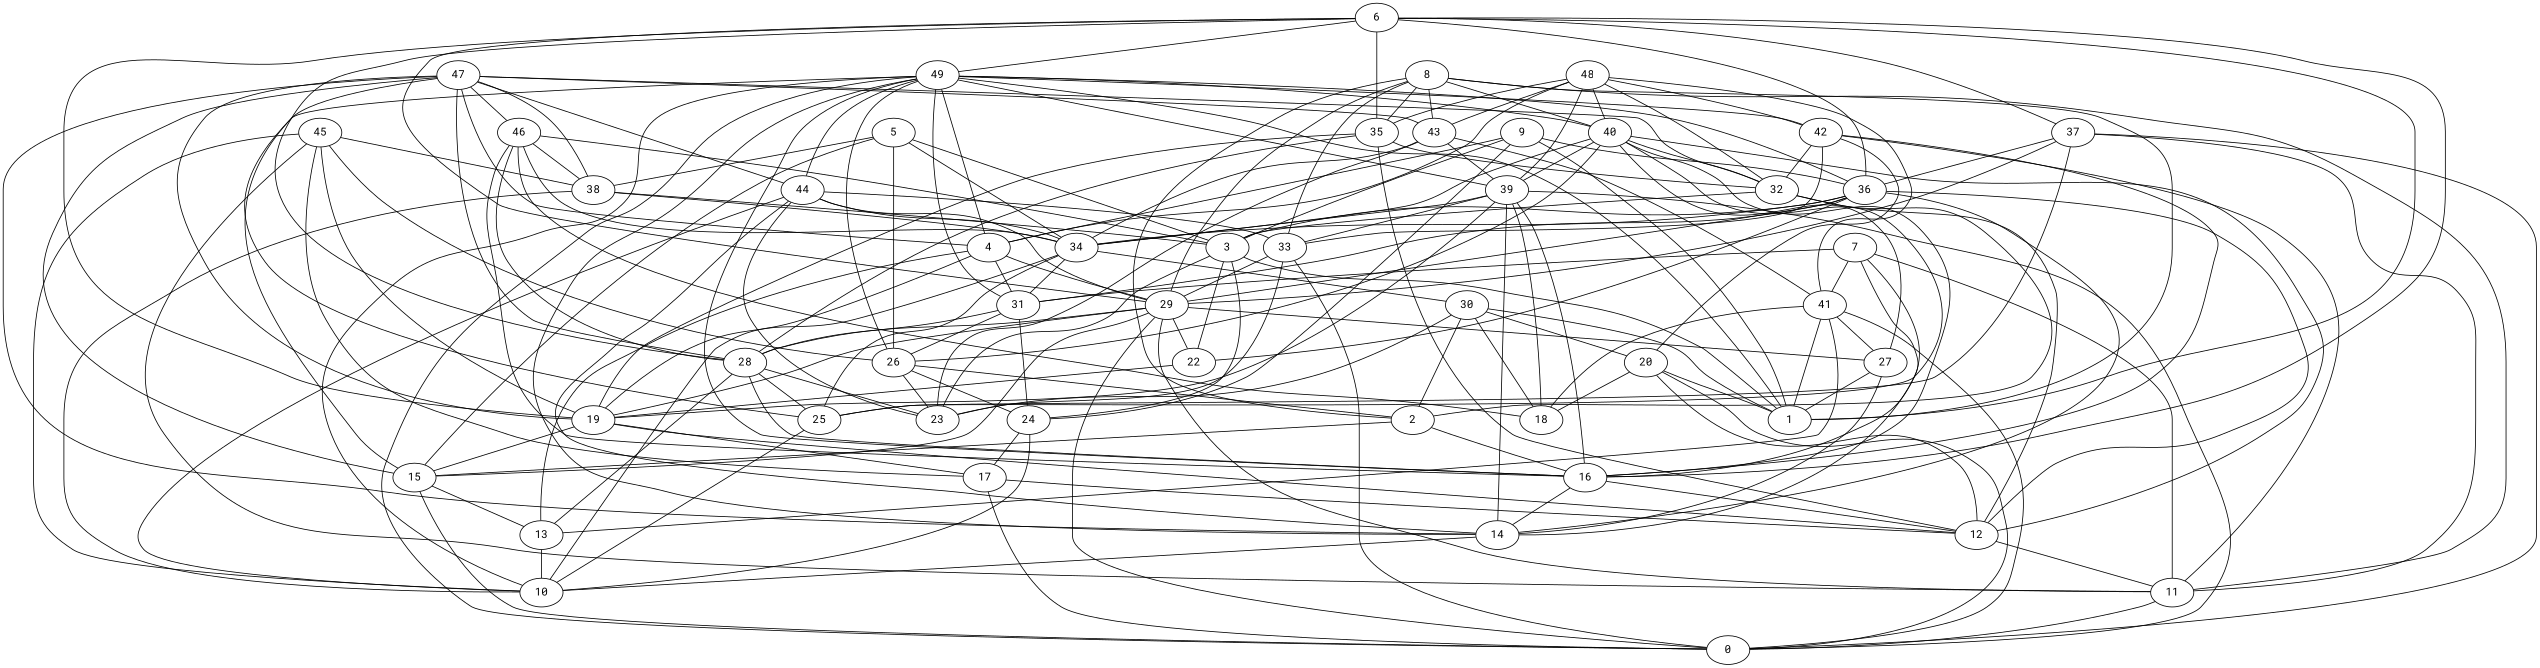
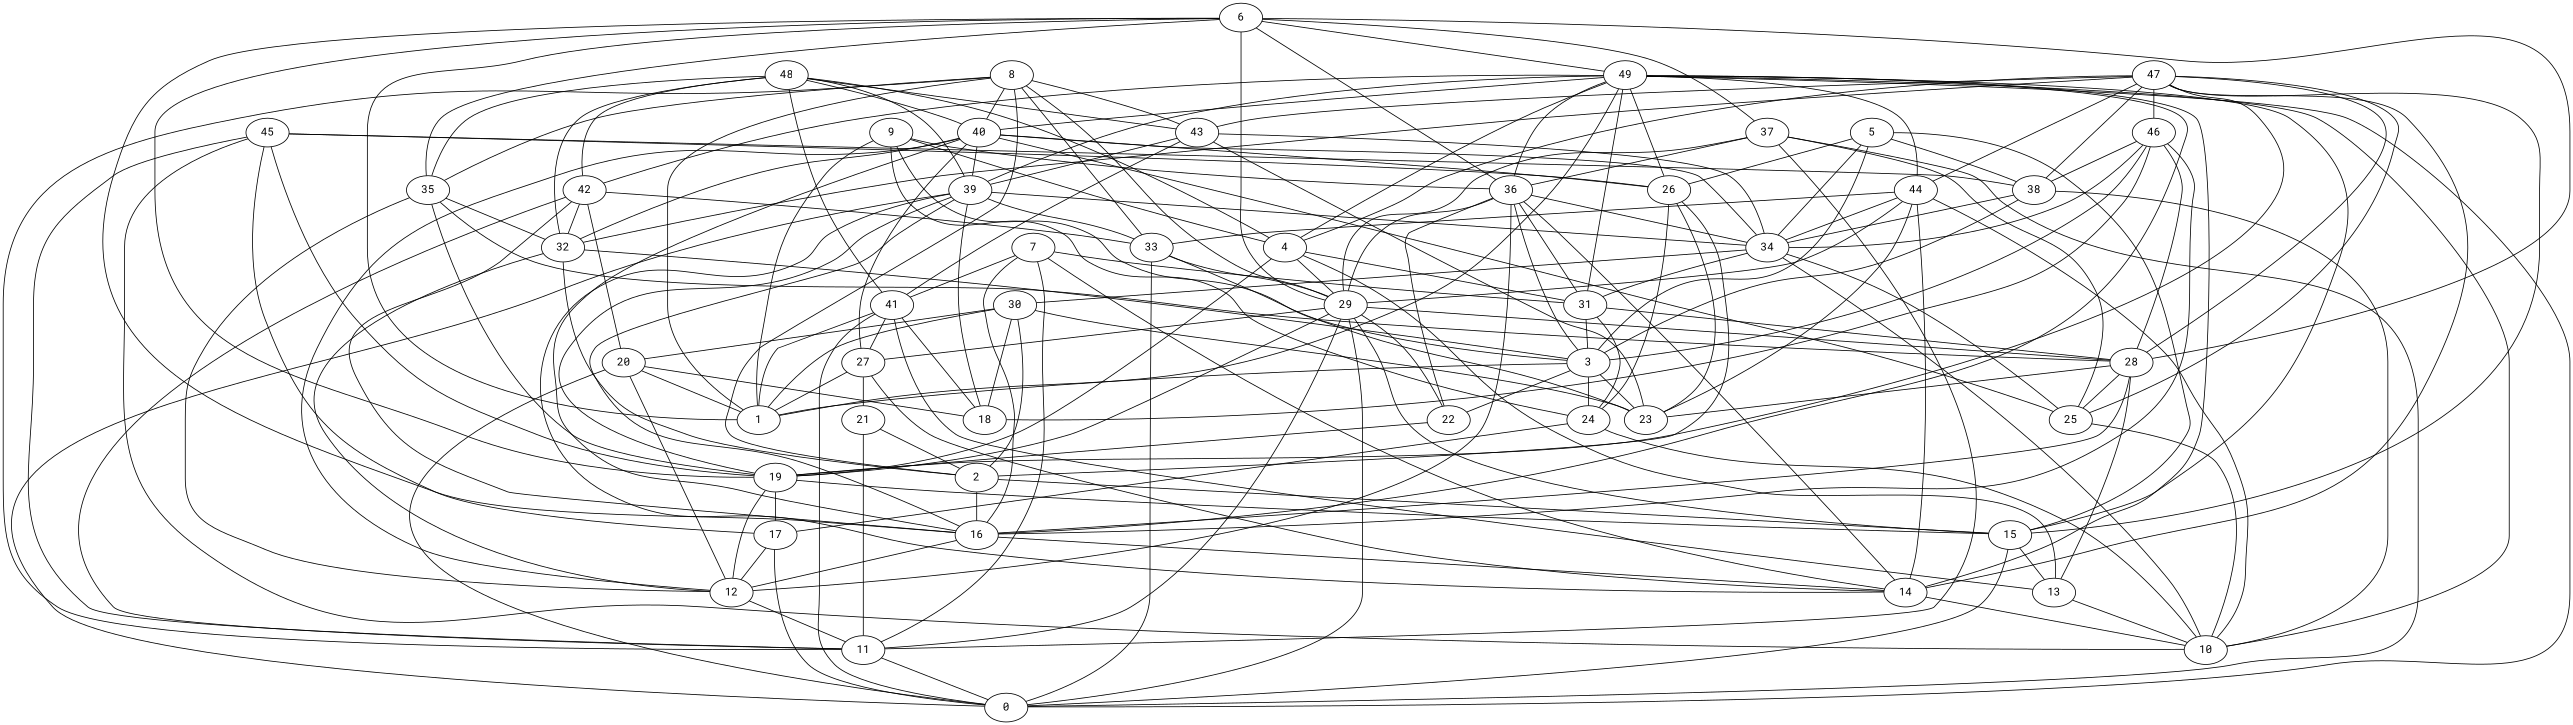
edge "31" -- "26": now "31" -- "3"
node "21": added
